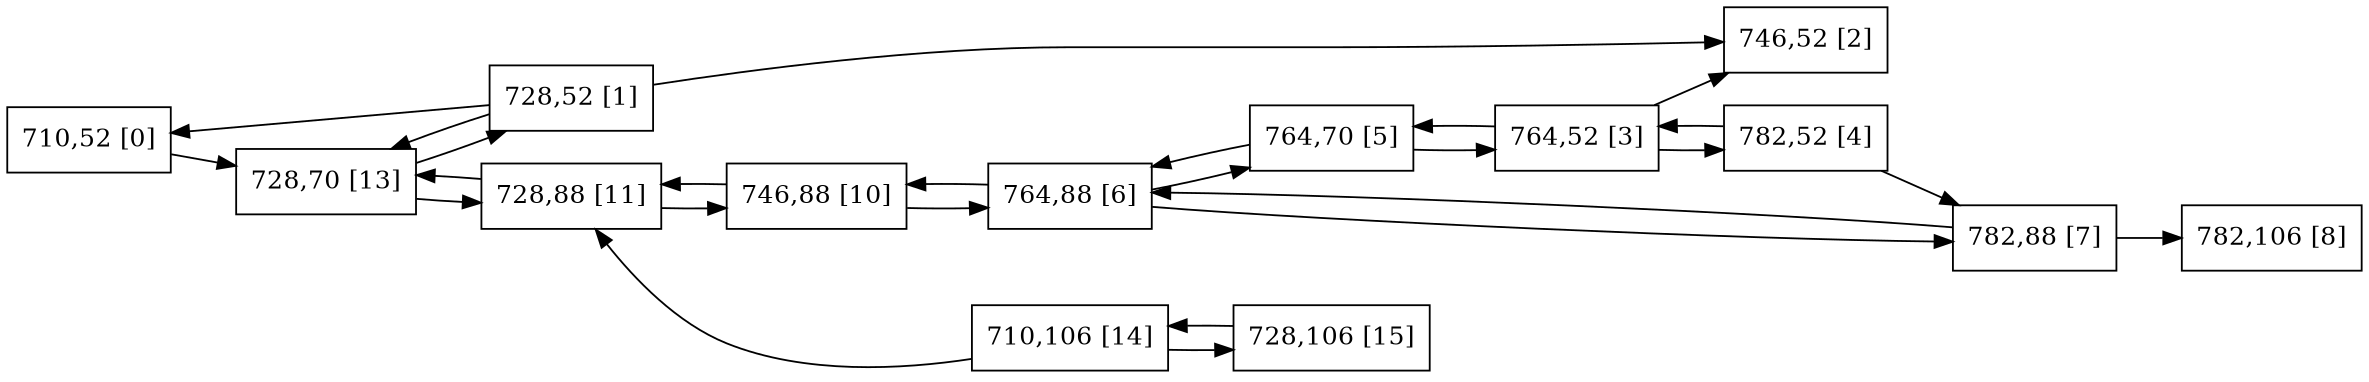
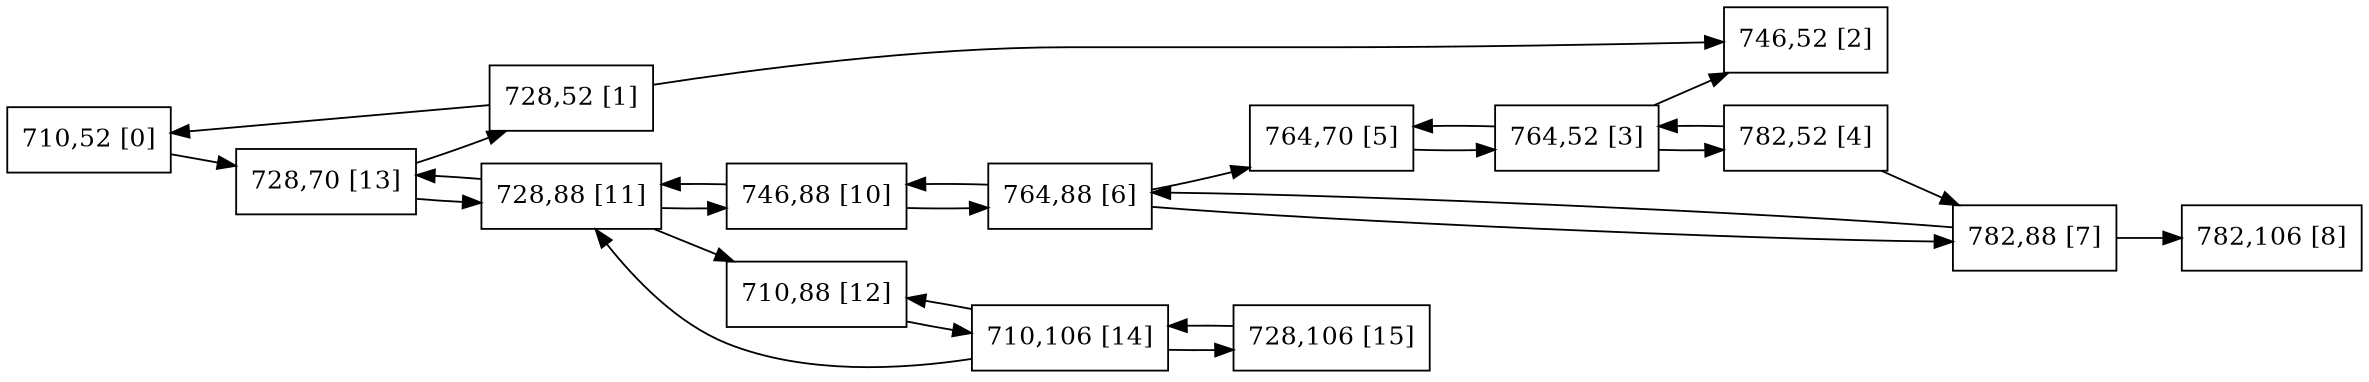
edge "728,52 [1]" -> "728,70 [13]": removed
edge "764,70 [5]" -> "764,88 [6]": removed
node "710,88 [12]": added
